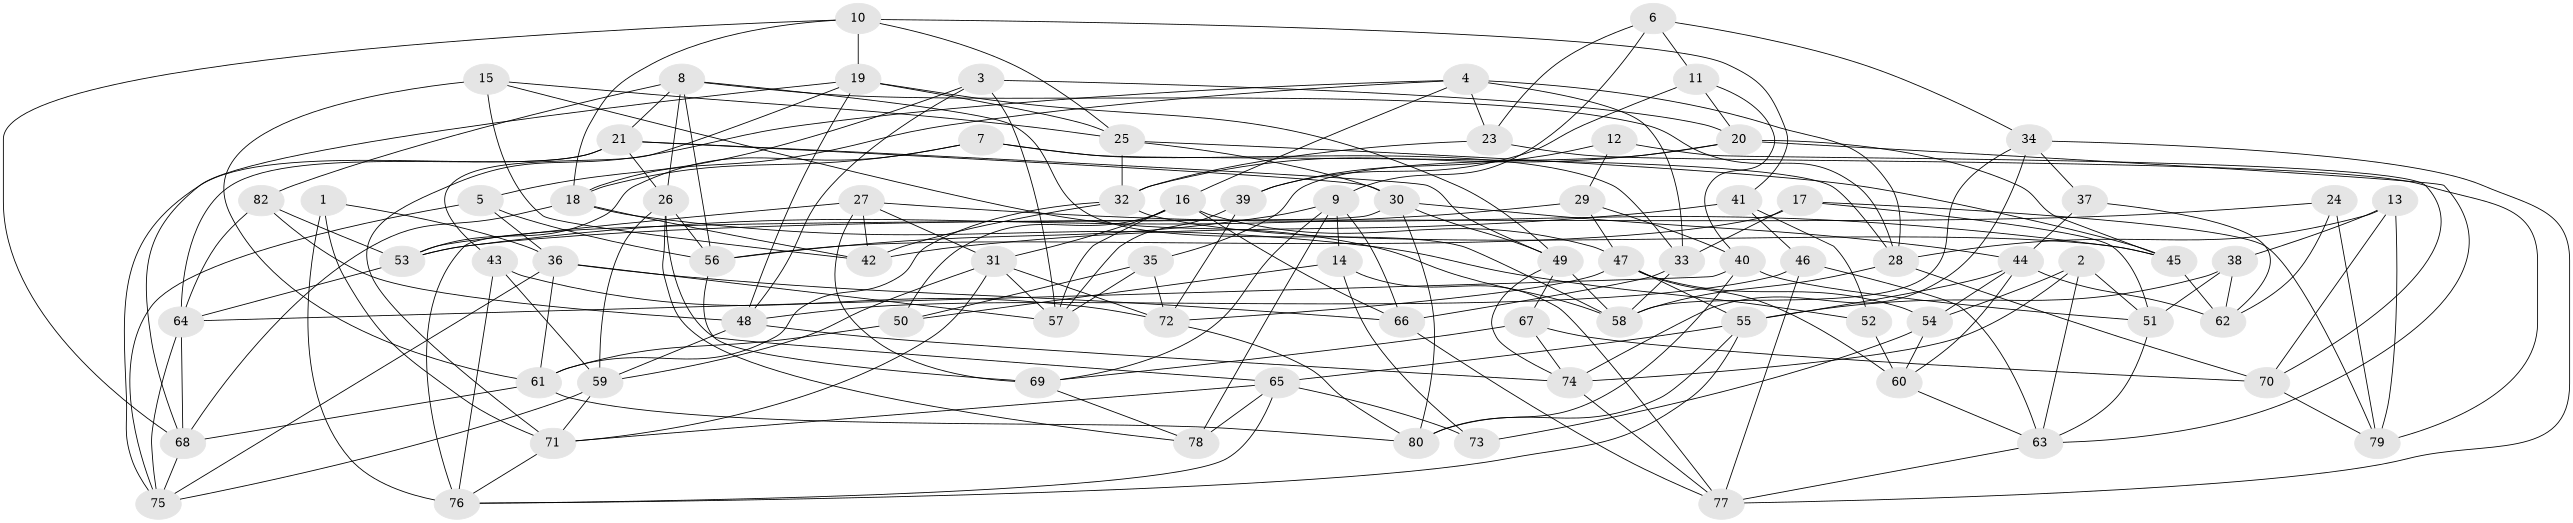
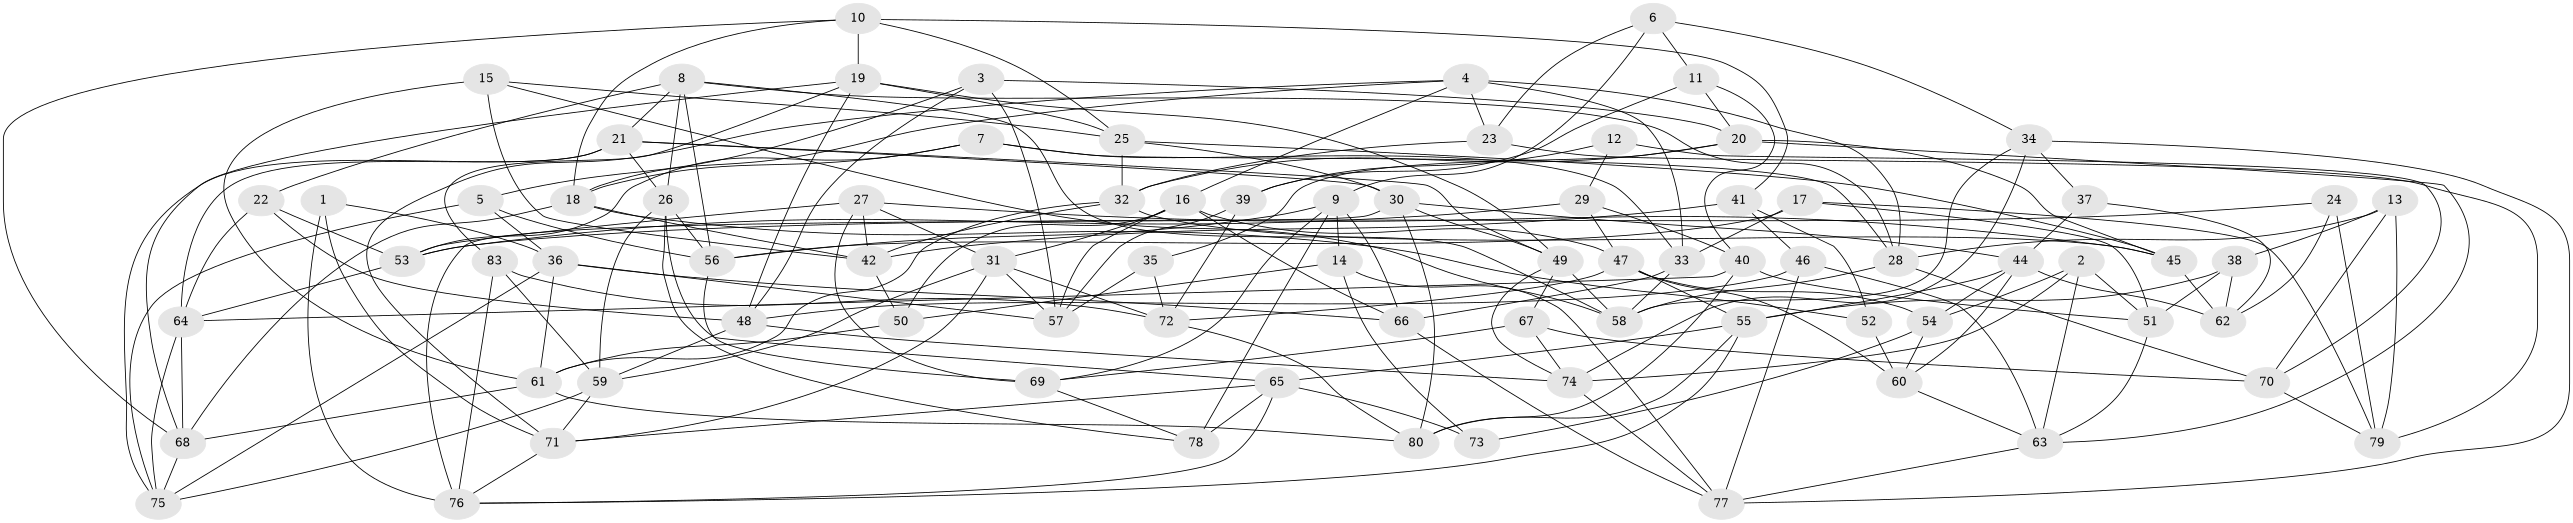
node "82": label "82" -> "22"
node "43": label "43" -> "83"
edge "35" -- "50": now "42" -- "50"
